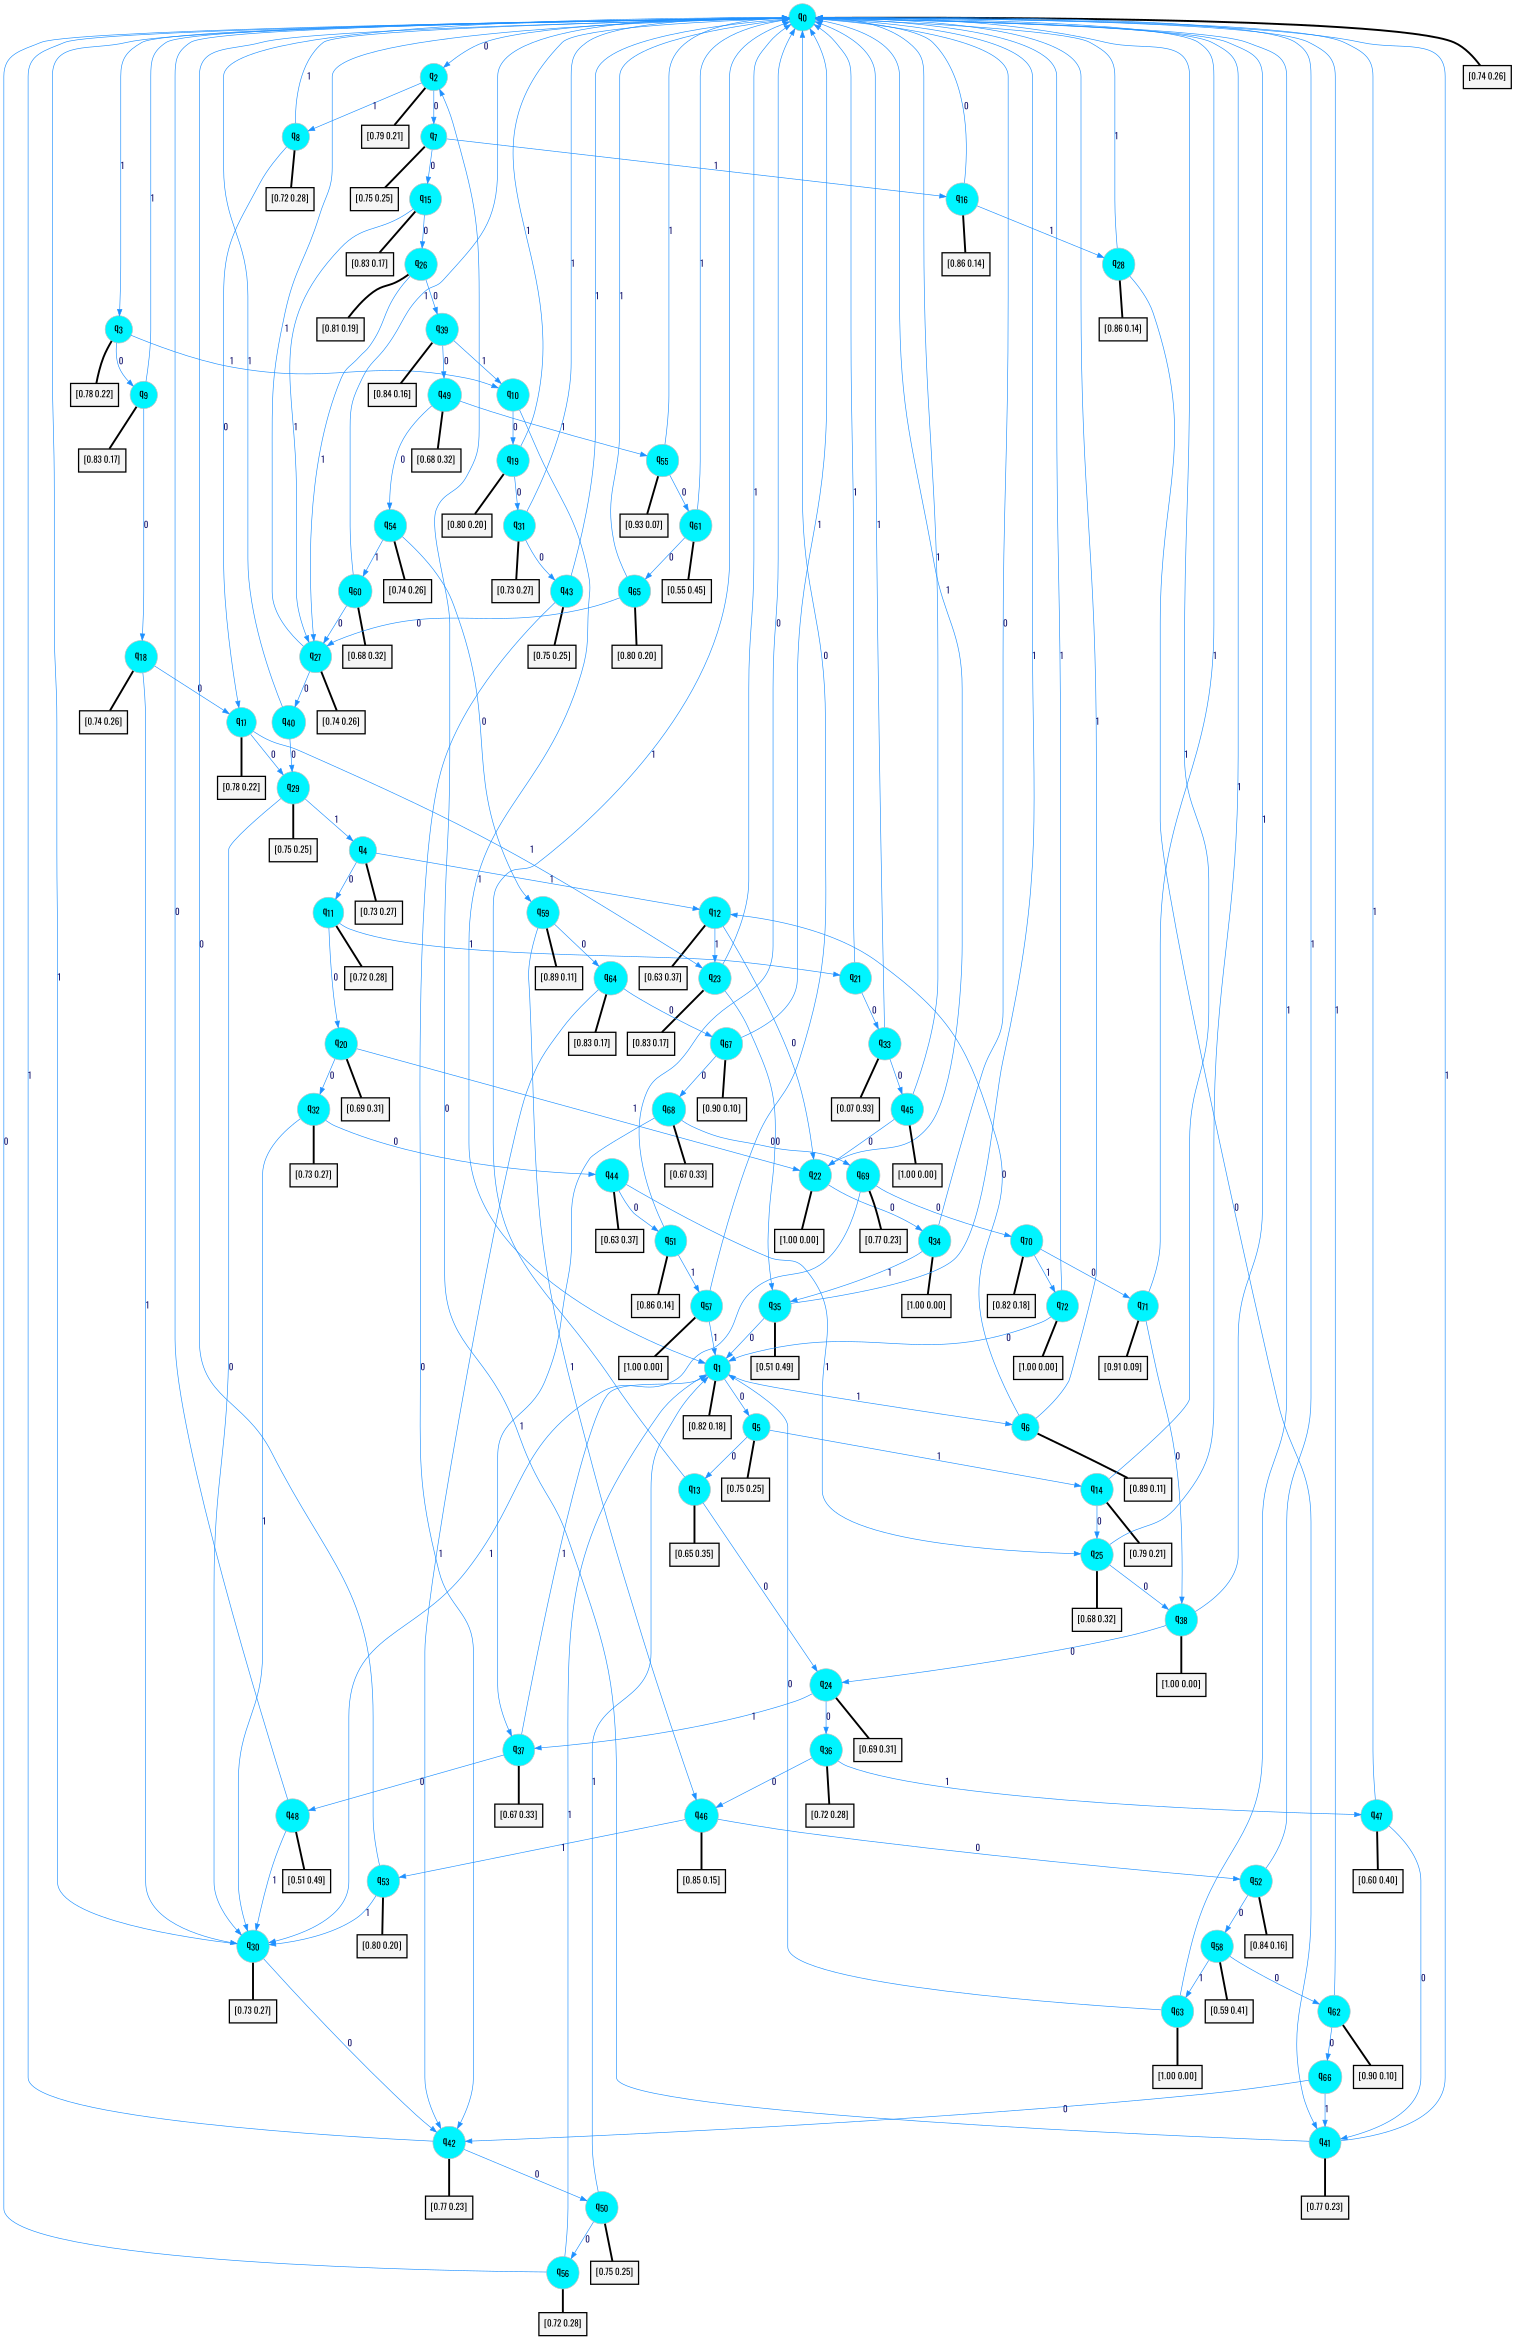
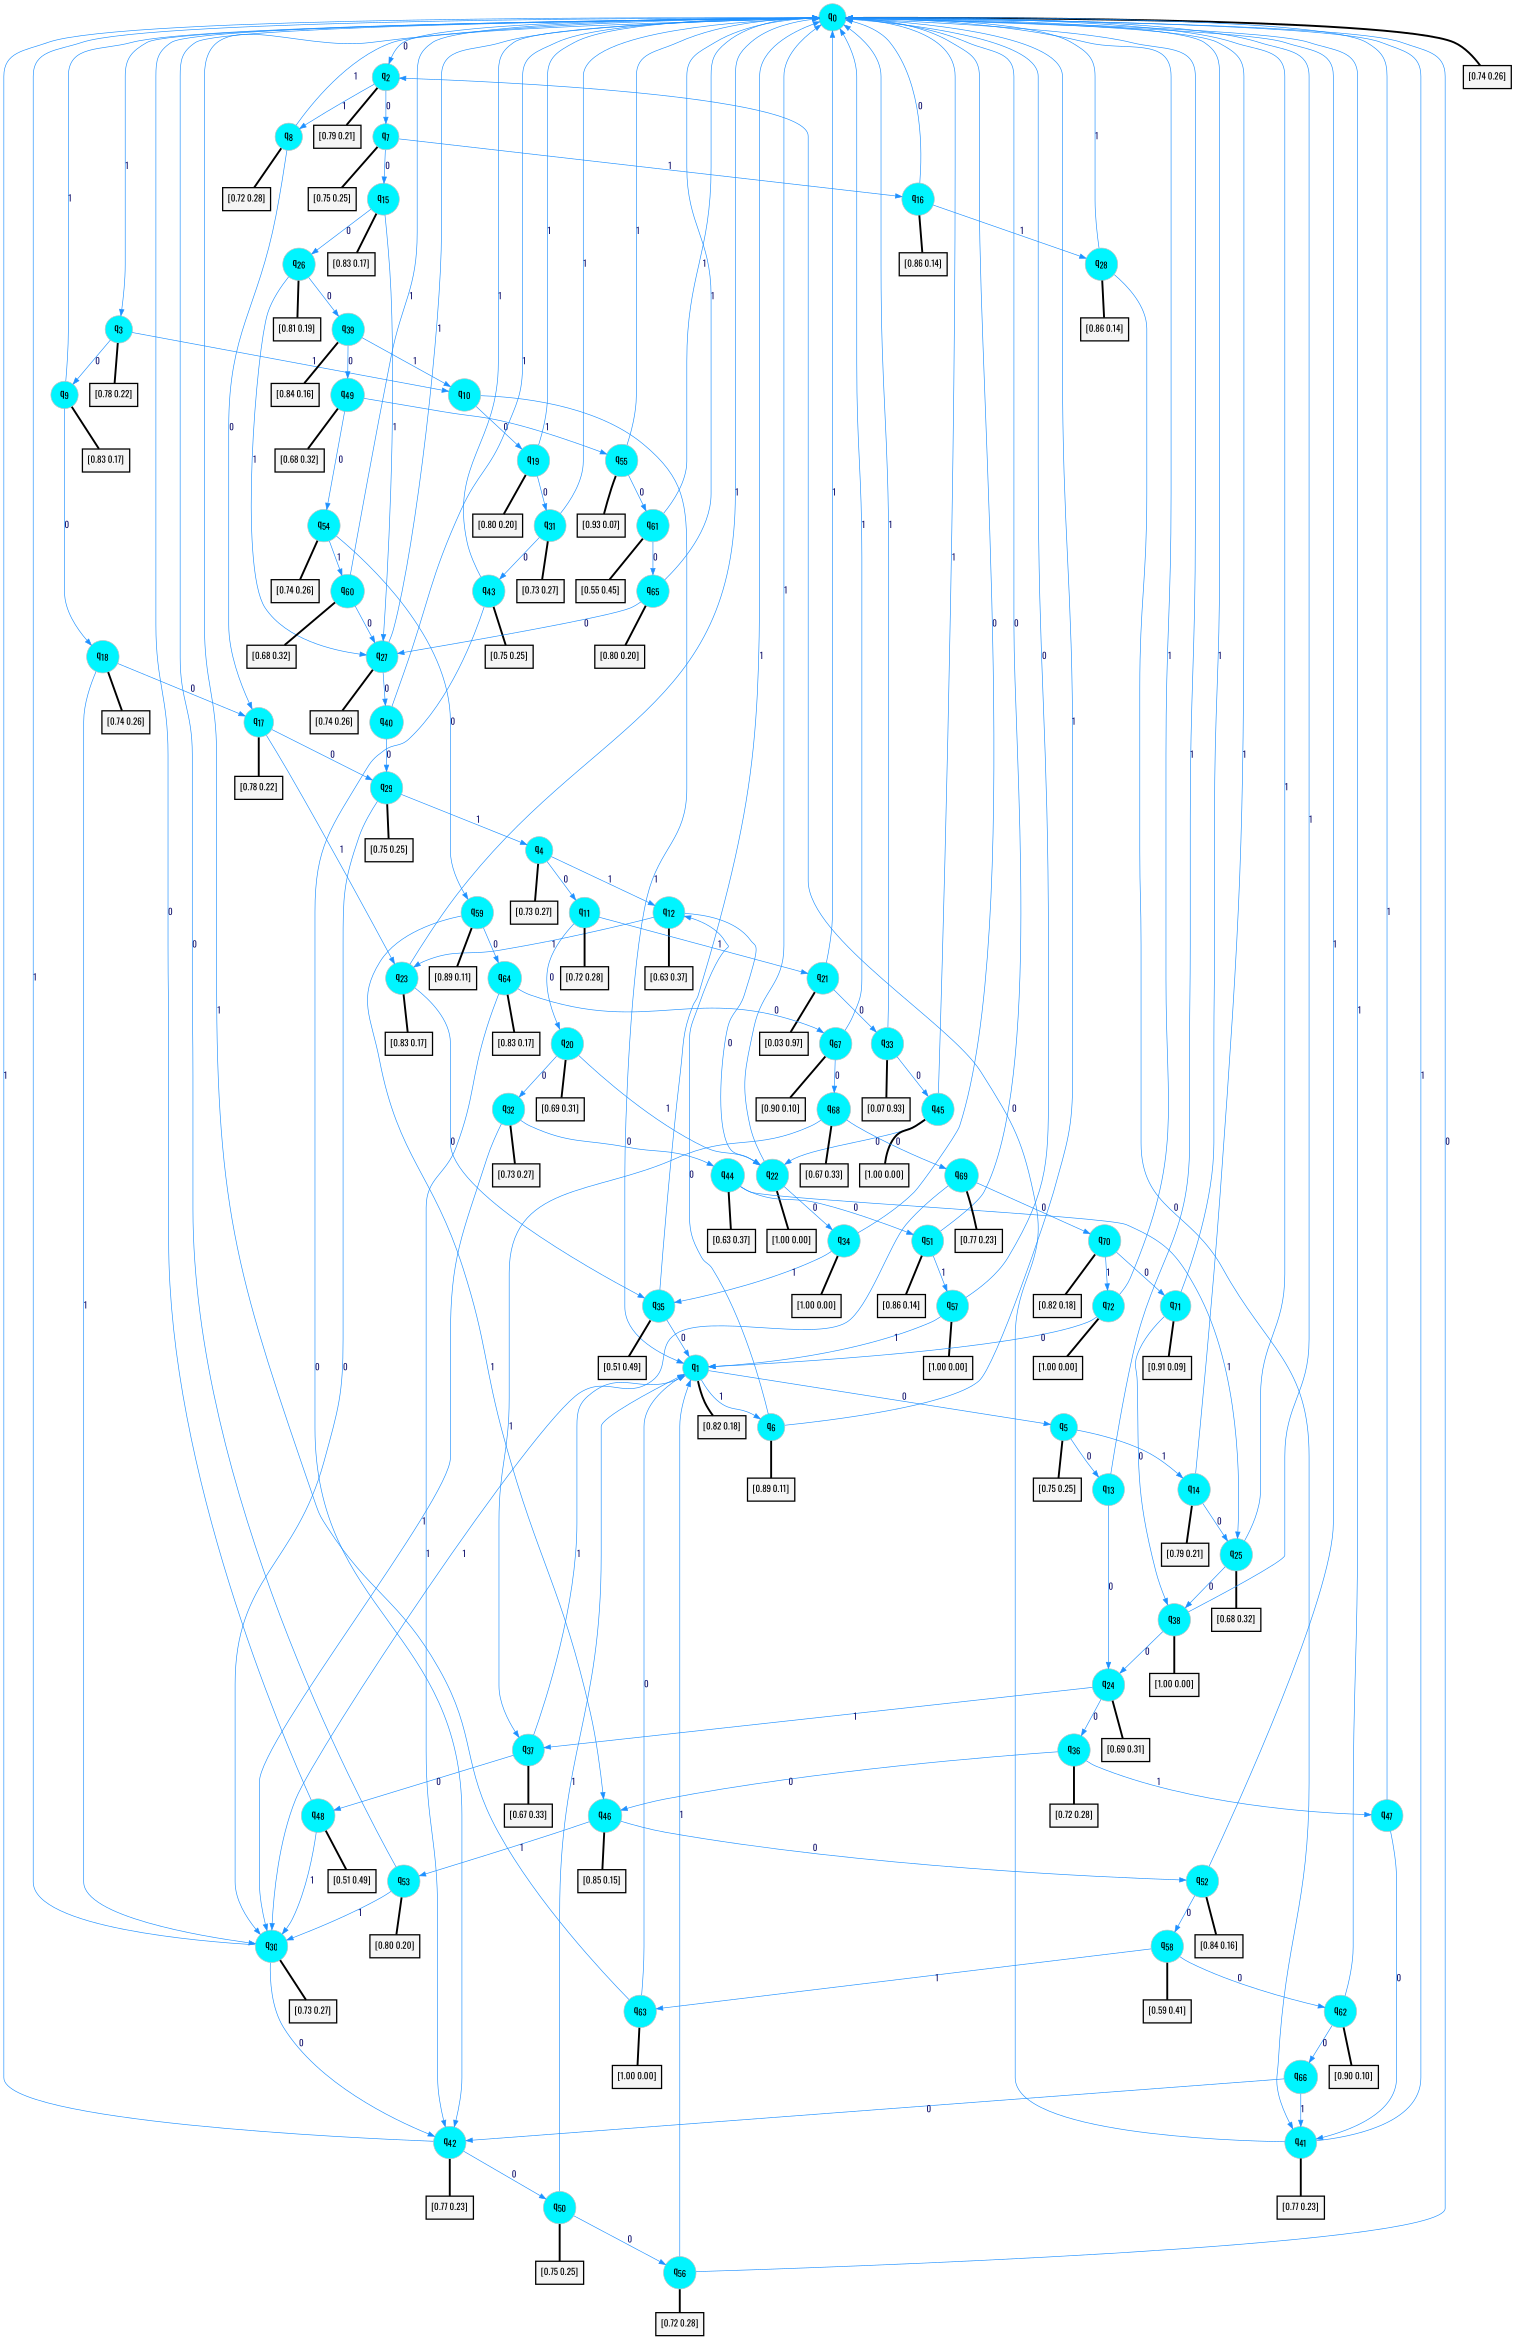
node "[0.03 0.97]": added
node "[0.65 0.35]": removed
node "[0.60 0.40]": removed
